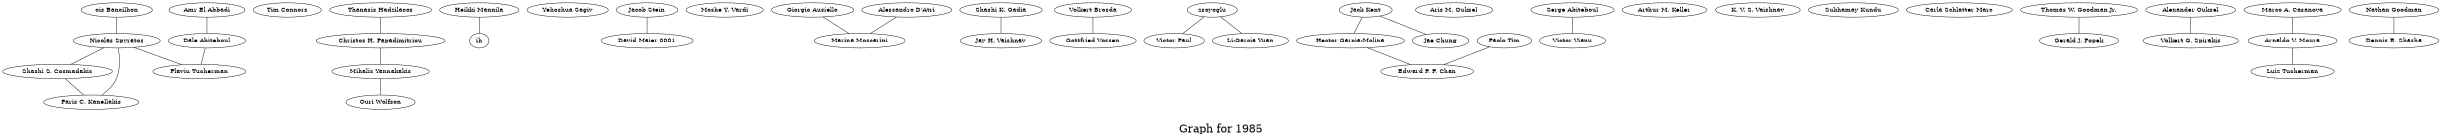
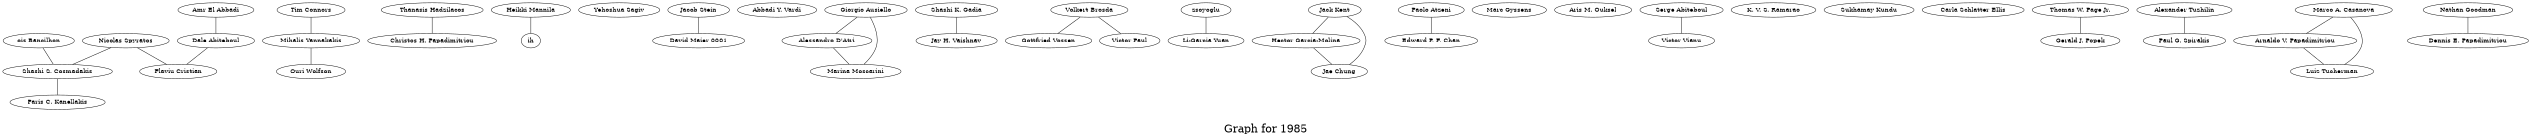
node "Moshe Y. Vardi": label "Moshe Y. Vardi" -> "Abbadi Y. Vardi"
node "Marc Gyssens": added
node "Arthur M. Keller": removed
node "K. V. S. Vaishnav": label "K. V. S. Vaishnav" -> "K. V. S. Ramarao"
node "Carla Schlatter Marc": label "Carla Schlatter Marc" -> "Carla Schlatter Ellis"
node "Thomas W. Goodman Jr.": label "Thomas W. Goodman Jr." -> "Thomas W. Page Jr."
node "Alexander Ouksel": label "Alexander Ouksel" -> "Alexander Tuzhilin"
edge "ois Bancilhon" -- "Nicolas Spyratos": now "ois Bancilhon" -- "Shashi S. Cosmadakis"
edge "Giorgio Ausiello" -- "Alessandro D'Atri": added
edge "zsoyoglu" -- "Victor Paul": now "Volkert Brosda" -- "Victor Paul"
node "Paolo Tim": label "Paolo Tim" -> "Paolo Atzeni"
node "Volkert G. Spirakis": label "Volkert G. Spirakis" -> "Paul G. Spirakis"
node "Arnaldo V. Moura": label "Arnaldo V. Moura" -> "Arnaldo V. Papadimitriou"
node "Dennis E. Shasha": label "Dennis E. Shasha" -> "Dennis E. Papadimitriou"
edge "Marco A. Casanova" -- "Luiz Tucherman": added
edge "Christos H. Papadimitriou" -- "Mihalis Yannakakis": now "Tim Connors" -- "Mihalis Yannakakis"
edge "Hector Garcia-Molina" -- "Edward P. F. Chan": now "Hector Garcia-Molina" -- "Jae Chung"
node "Flaviu Tucherman": label "Flaviu Tucherman" -> "Flaviu Cristian"
edge "Nicolas Spyratos" -- "Paris C. Kanellakis": removed
